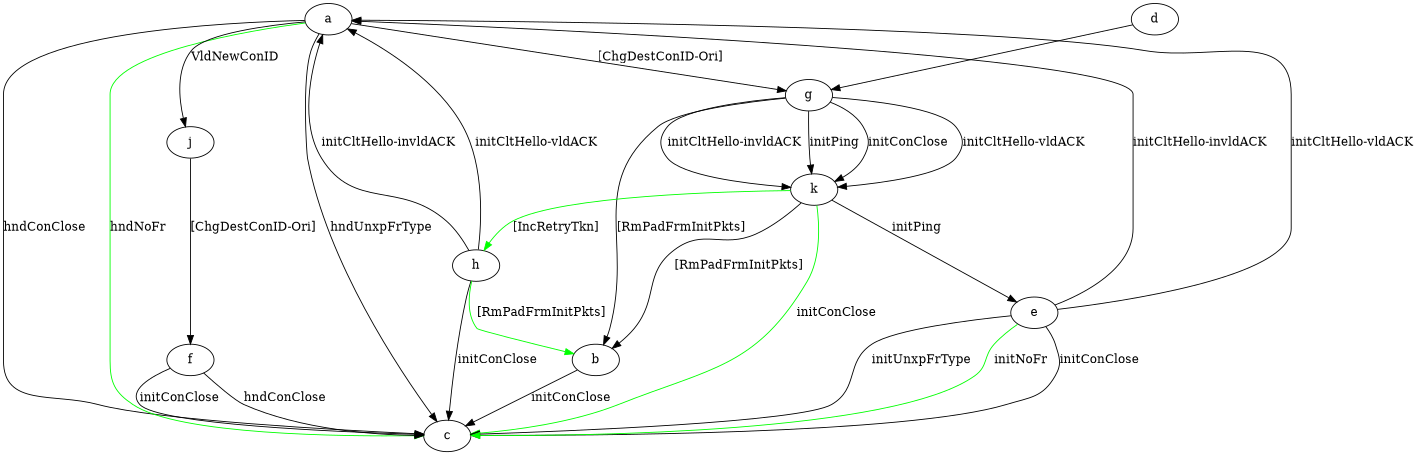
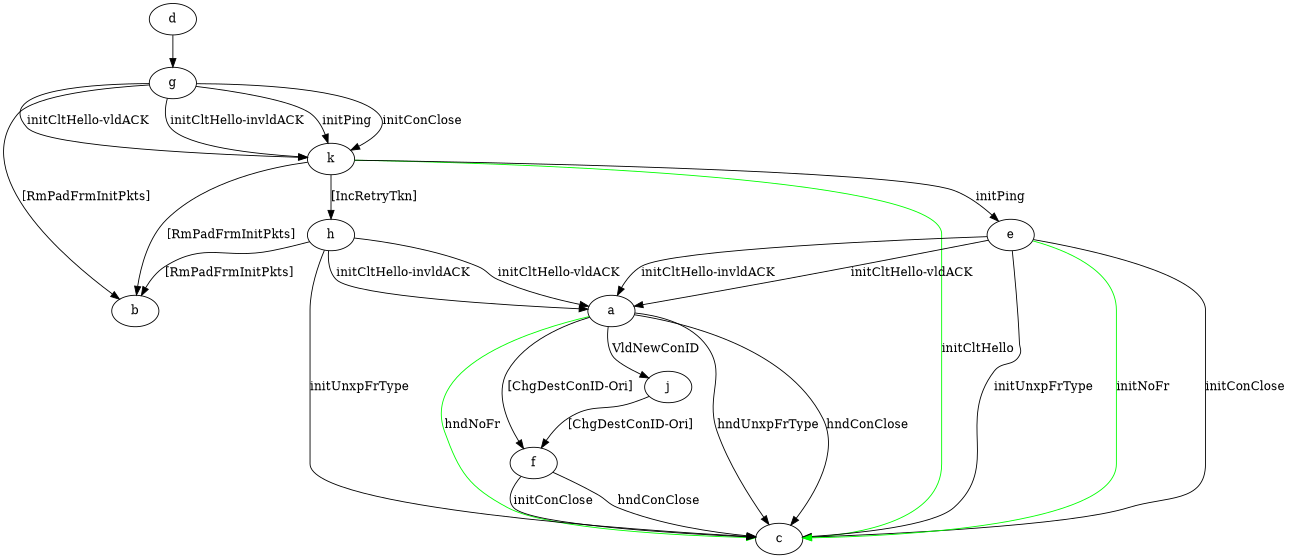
edge "a" -> "g": now "a" -> "f"
edge "k" -> "h": color green -> black
edge "k" -> "c": label "initConClose " -> "initCltHello "
edge "h" -> "b": color green -> black
edge "h" -> "c": label "initConClose " -> "initUnxpFrType "
edge "b" -> "c": removed, label "initConClose"
